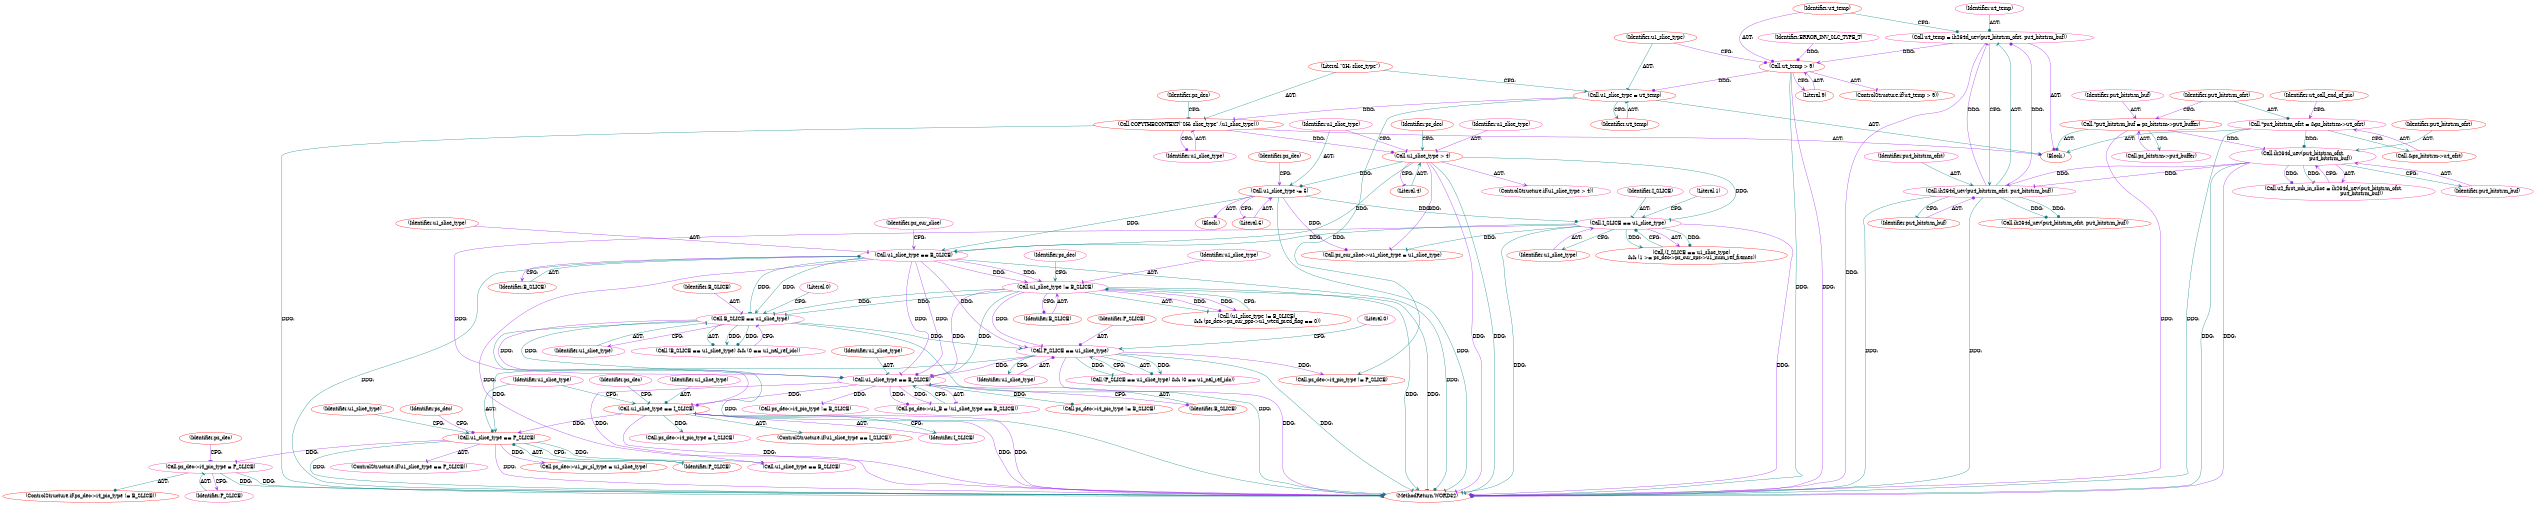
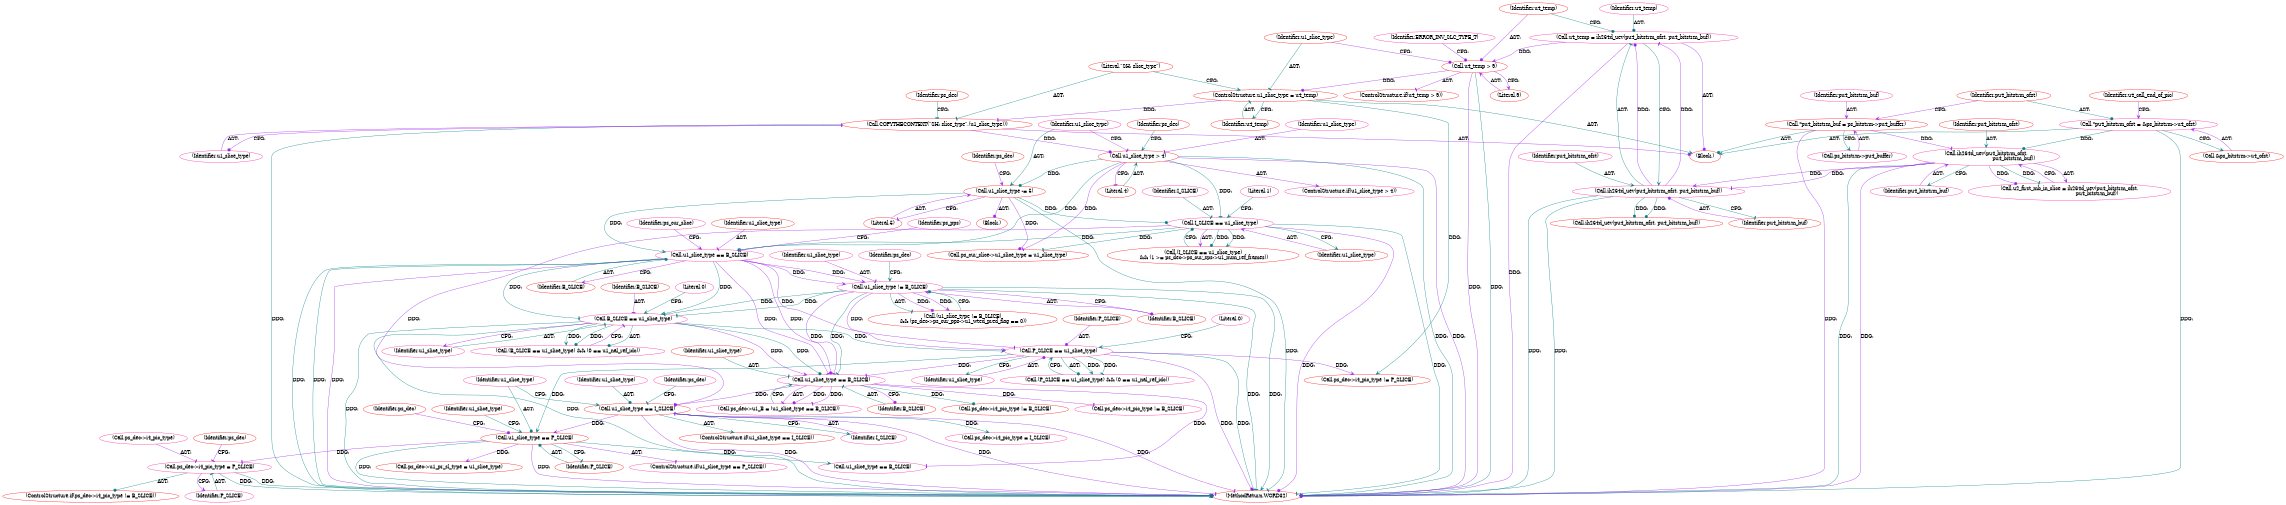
edge "(Identifier,ERROR_INV_SLC_TYPE_T)" -> "(Call,u4_temp > 9)": label "DDG: " -> "CFG: "
node "(Call,u1_slice_type = u4_temp)": label "(Call,u1_slice_type = u4_temp)" -> "(ControlStructure,u1_slice_type = u4_temp)"
node "(Identifier,ps_pps)": added
node "(Call,ps_dec->i4_pic_type)": added
